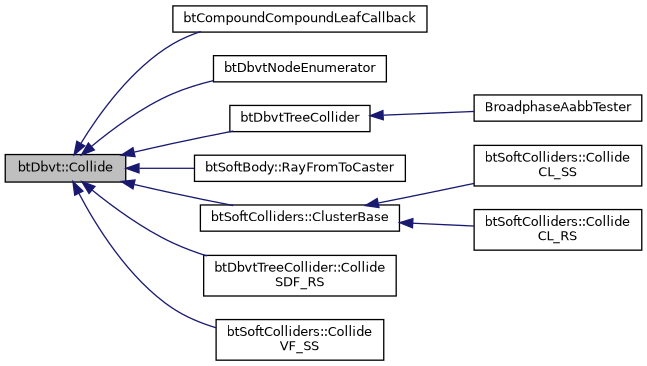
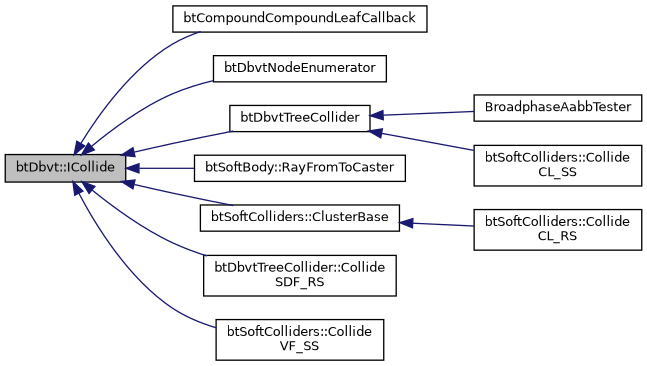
node "btDbvt::Collide": label "btDbvt::Collide" -> "btDbvt::ICollide"
edge "btSoftColliders::Collide CL_SS" -> "btSoftColliders::ClusterBase": now "btSoftColliders::Collide CL_SS" -> "btDbvtTreeCollider"
